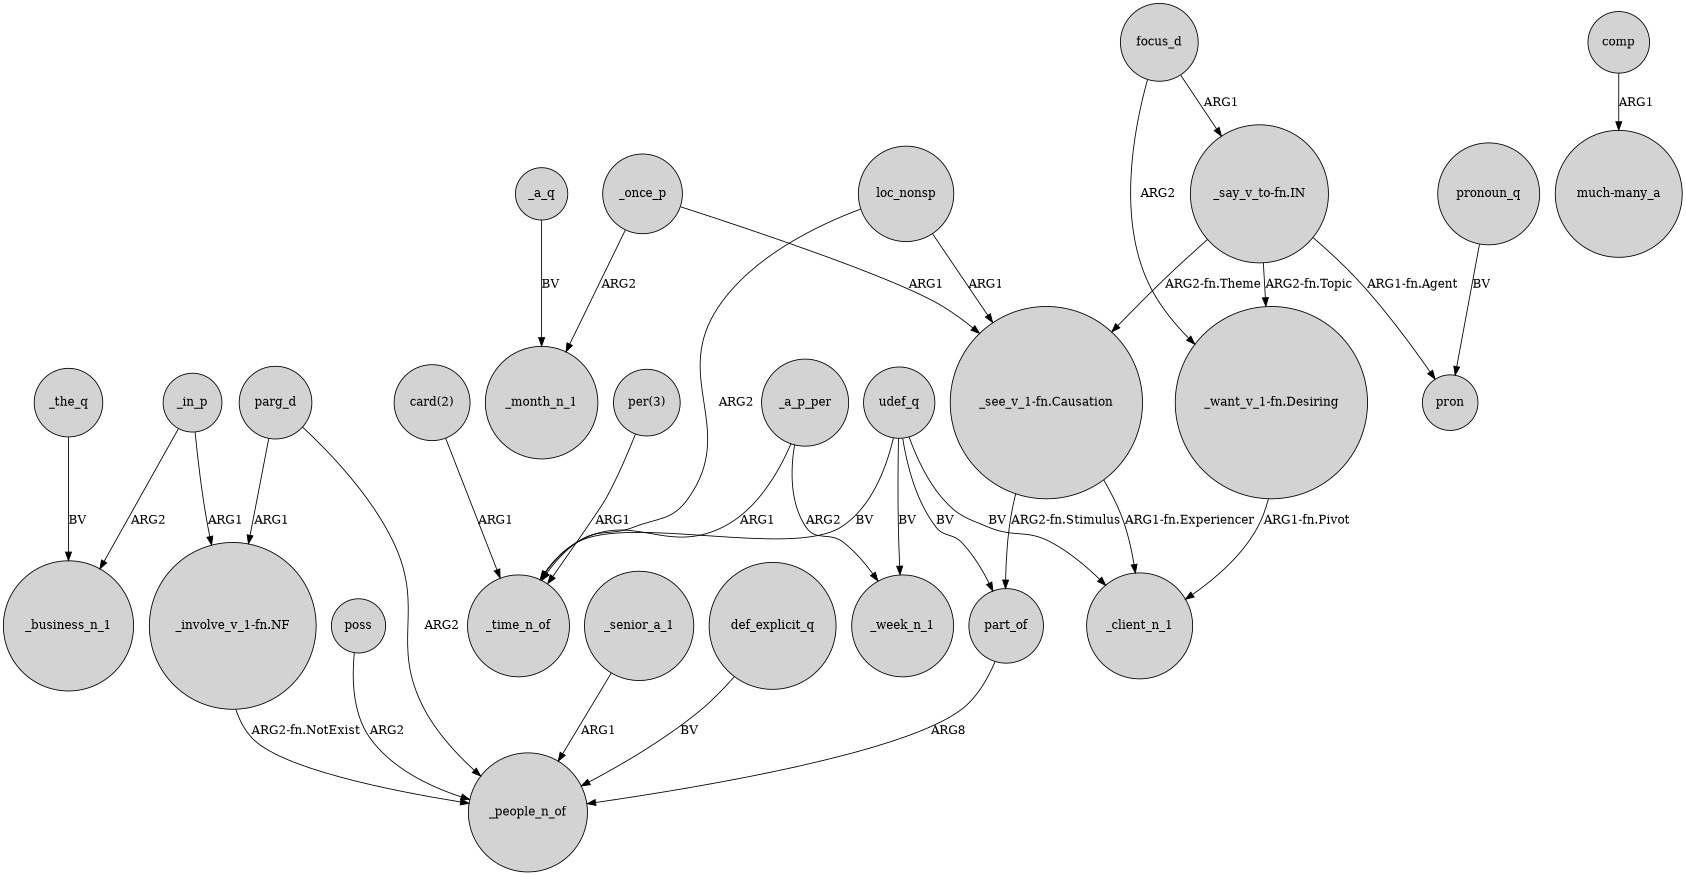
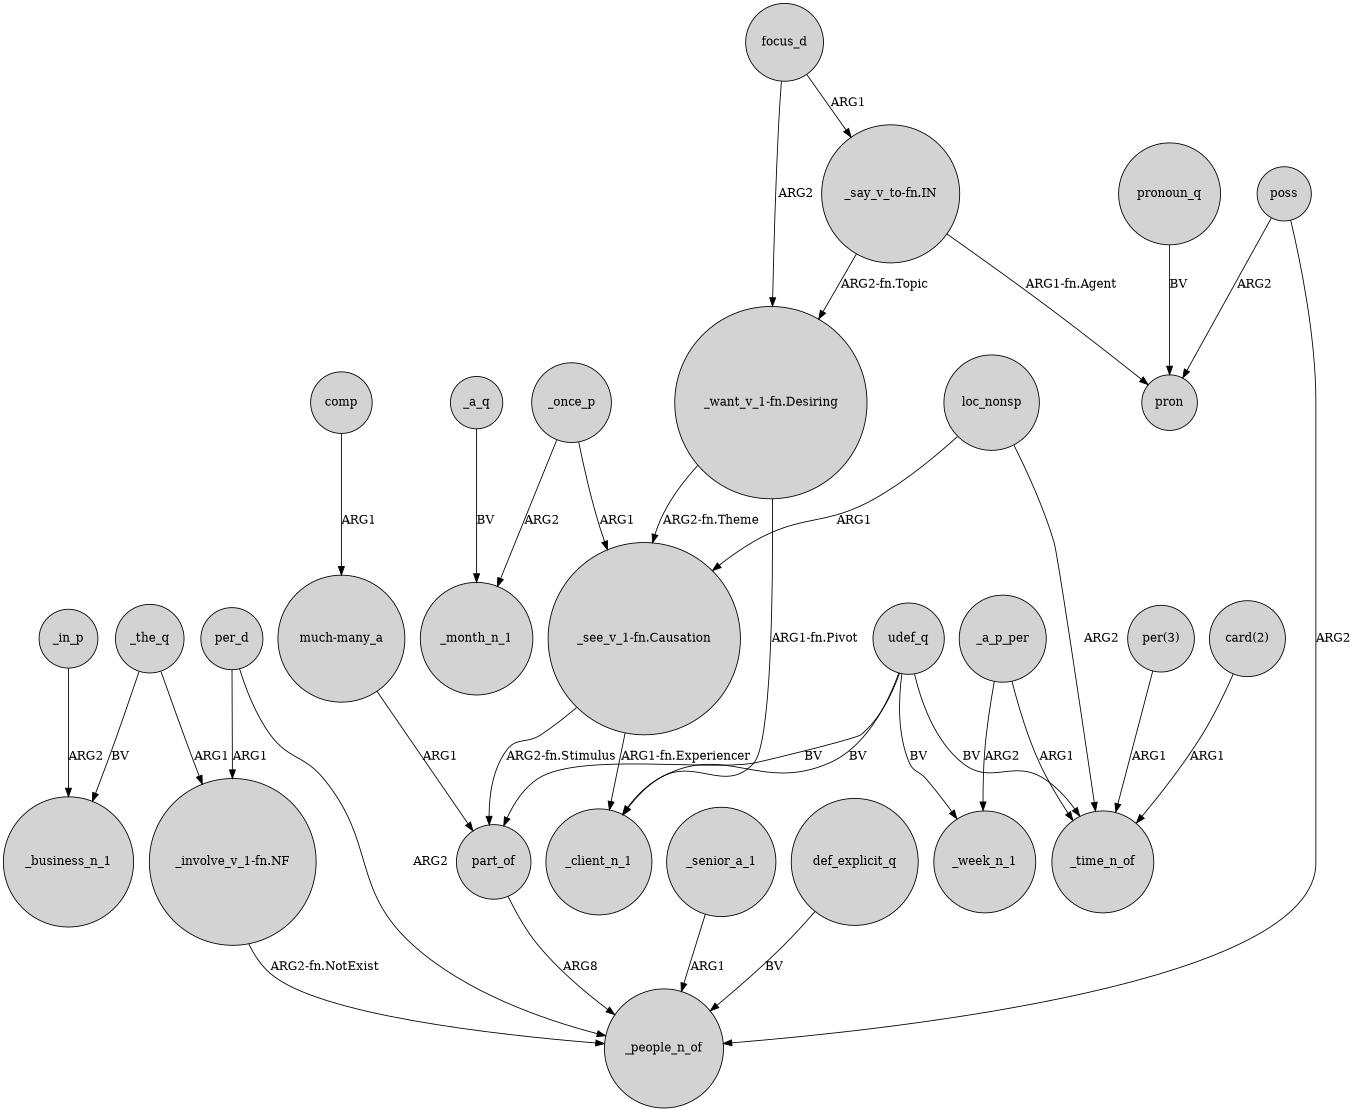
edge "_say_v_to-fn.IN" -> "_see_v_1-fn.Causation": now "_want_v_1-fn.Desiring" -> "_see_v_1-fn.Causation"
edge "poss" -> "pron": added, label "ARG2"
node "parg_d": label "parg_d" -> "per_d"
edge "_in_p" -> "_involve_v_1-fn.NF": now "_the_q" -> "_involve_v_1-fn.NF"
edge "much-many_a" -> "part_of": added, label "ARG1"
